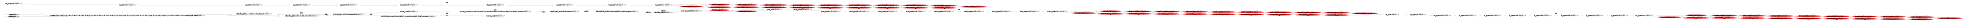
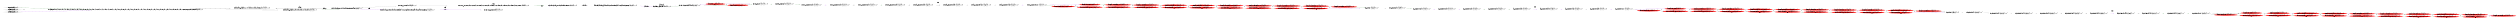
node "testParallelRollupStream['0', '1', '0']": added
node "tuple = tuples.get(2)@@@59@@@['1', '1', '0']": added
